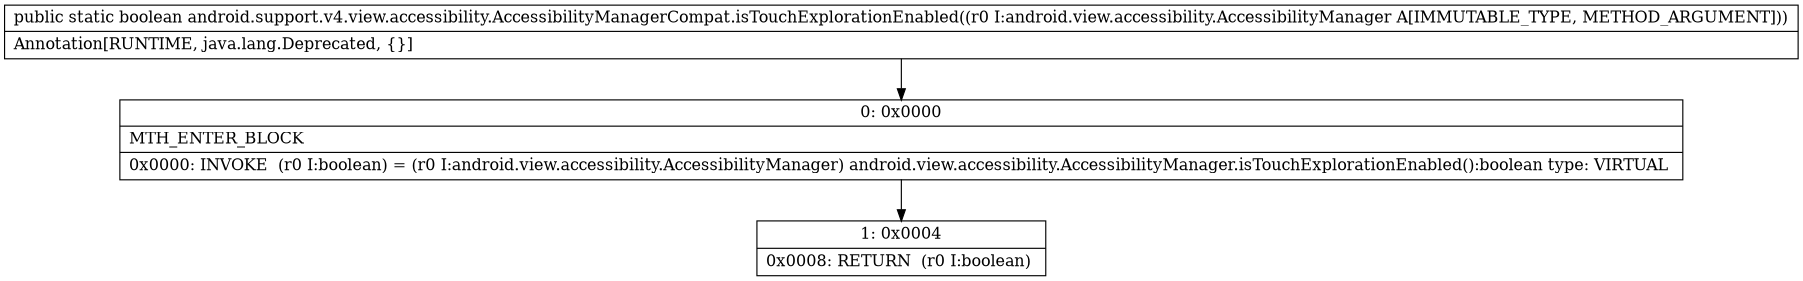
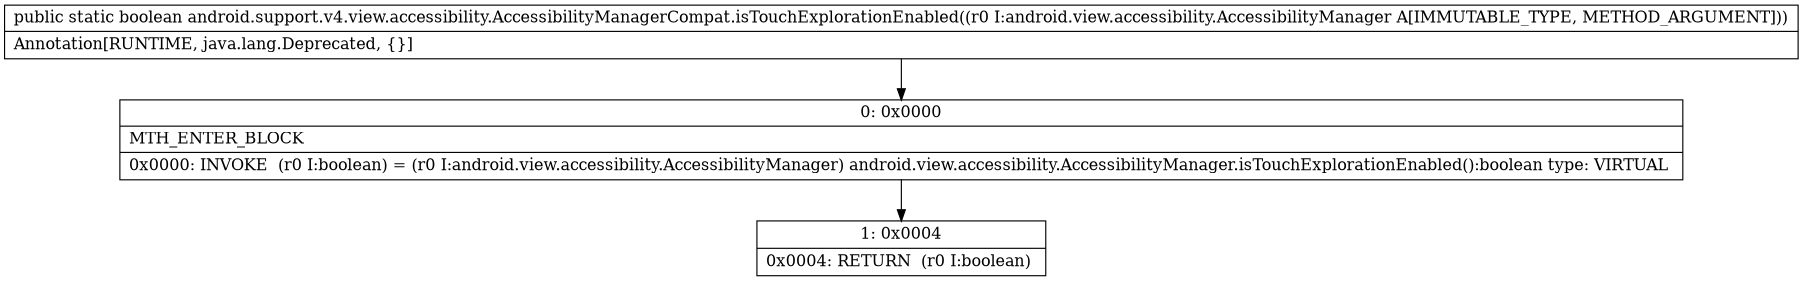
node "1: 0x0004": text "0x0008: RETURN  (r0 I:boolean)" -> "0x0004: RETURN  (r0 I:boolean)"
